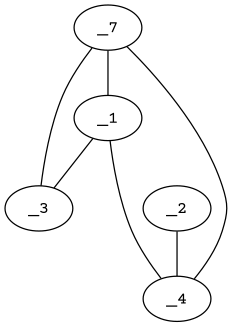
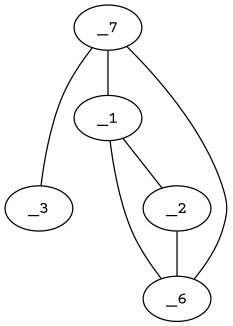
edge "_1" -- "_3": now "_1" -- "_2"
node "_4": label "_4" -> "_6"
